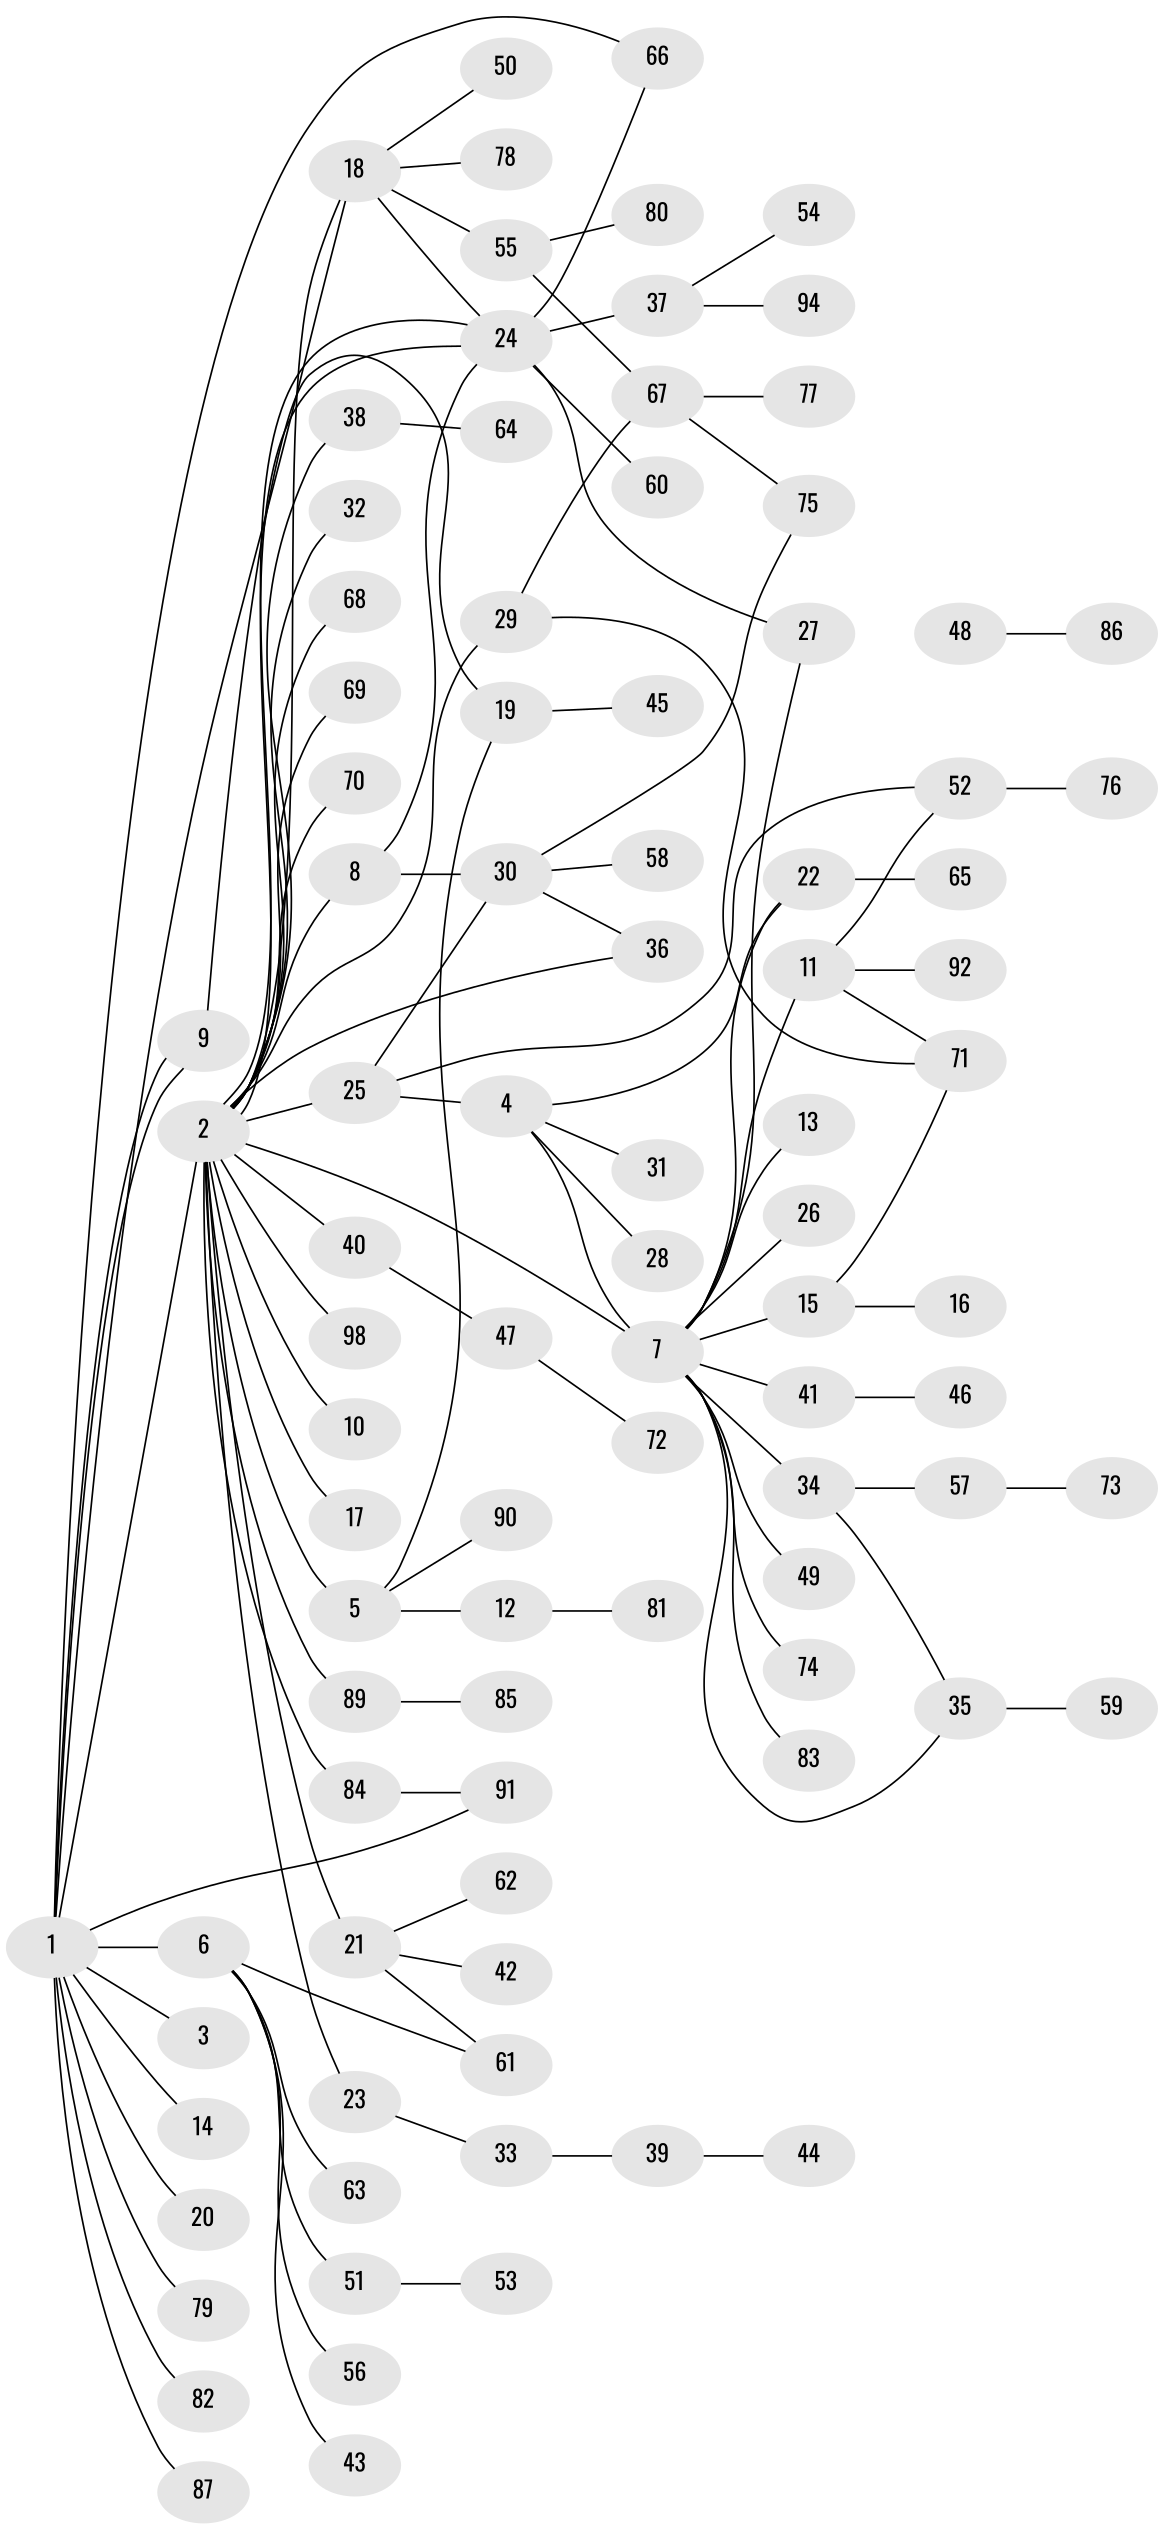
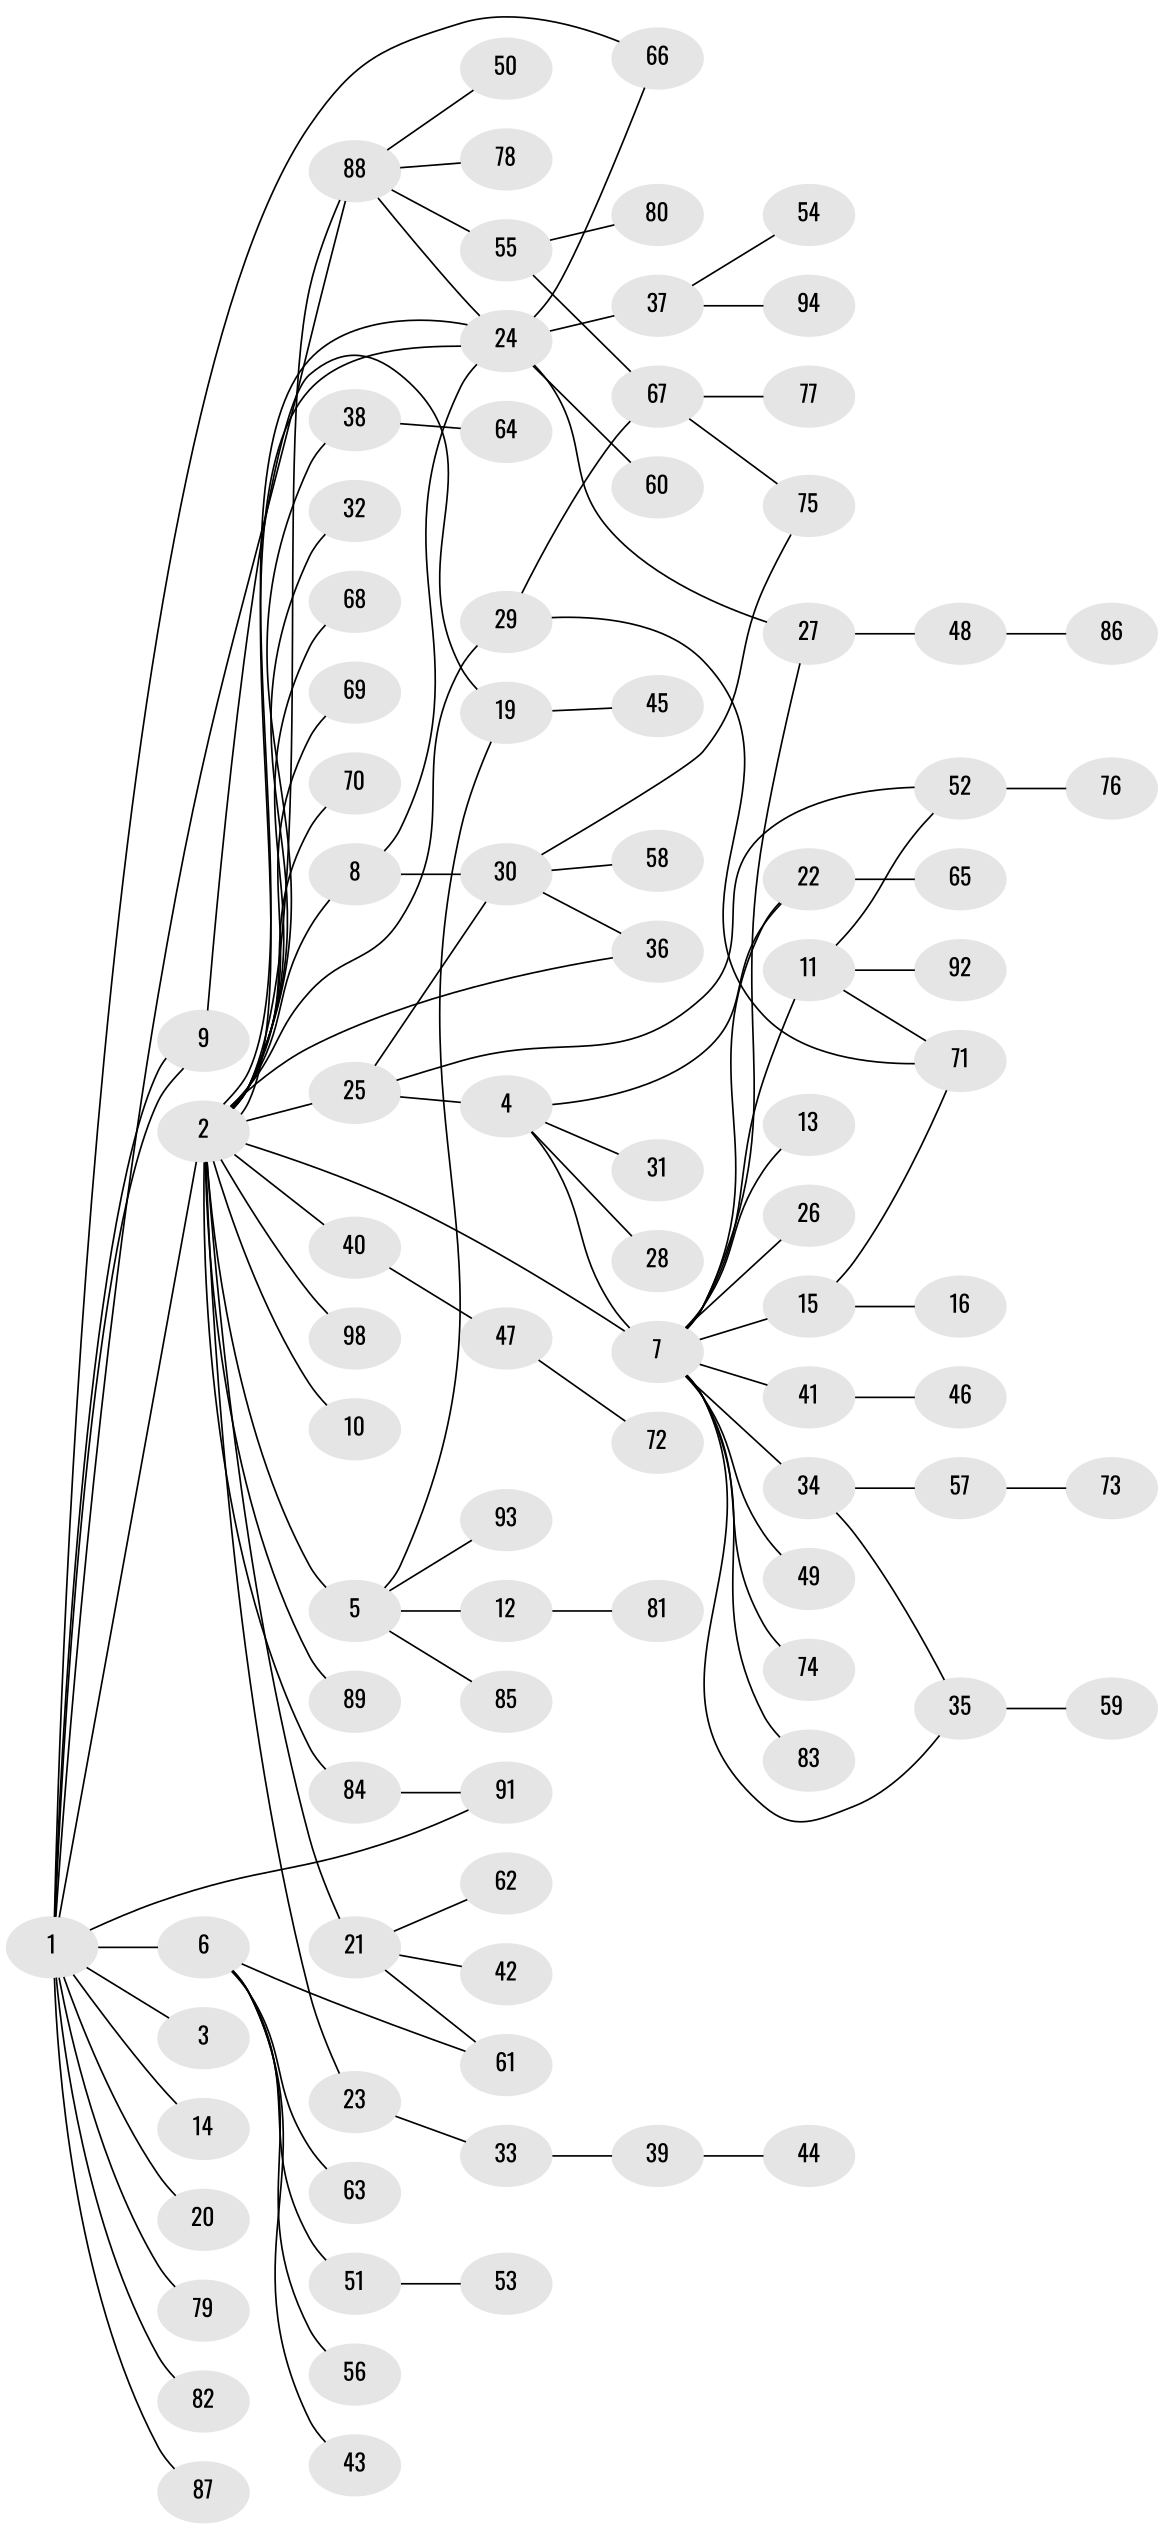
node "18": label "18" -> "88"
edge "27" -- "48": added
node "17": removed
node "90": label "90" -> "93"
edge "89" -- "85": now "5" -- "85"
